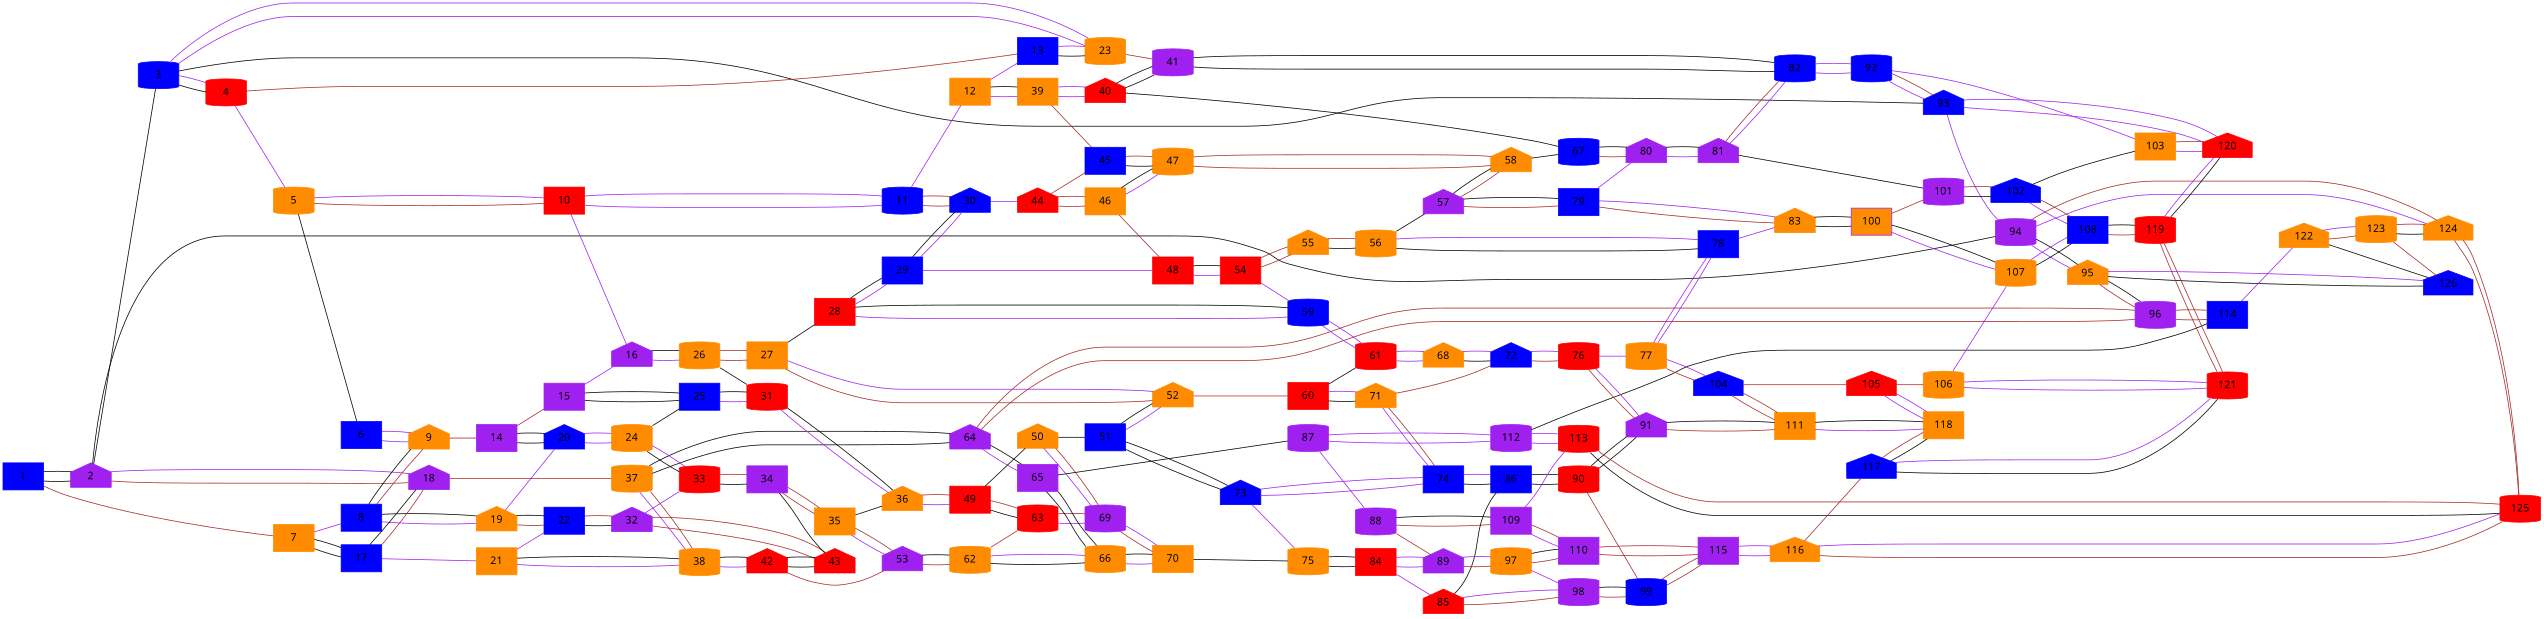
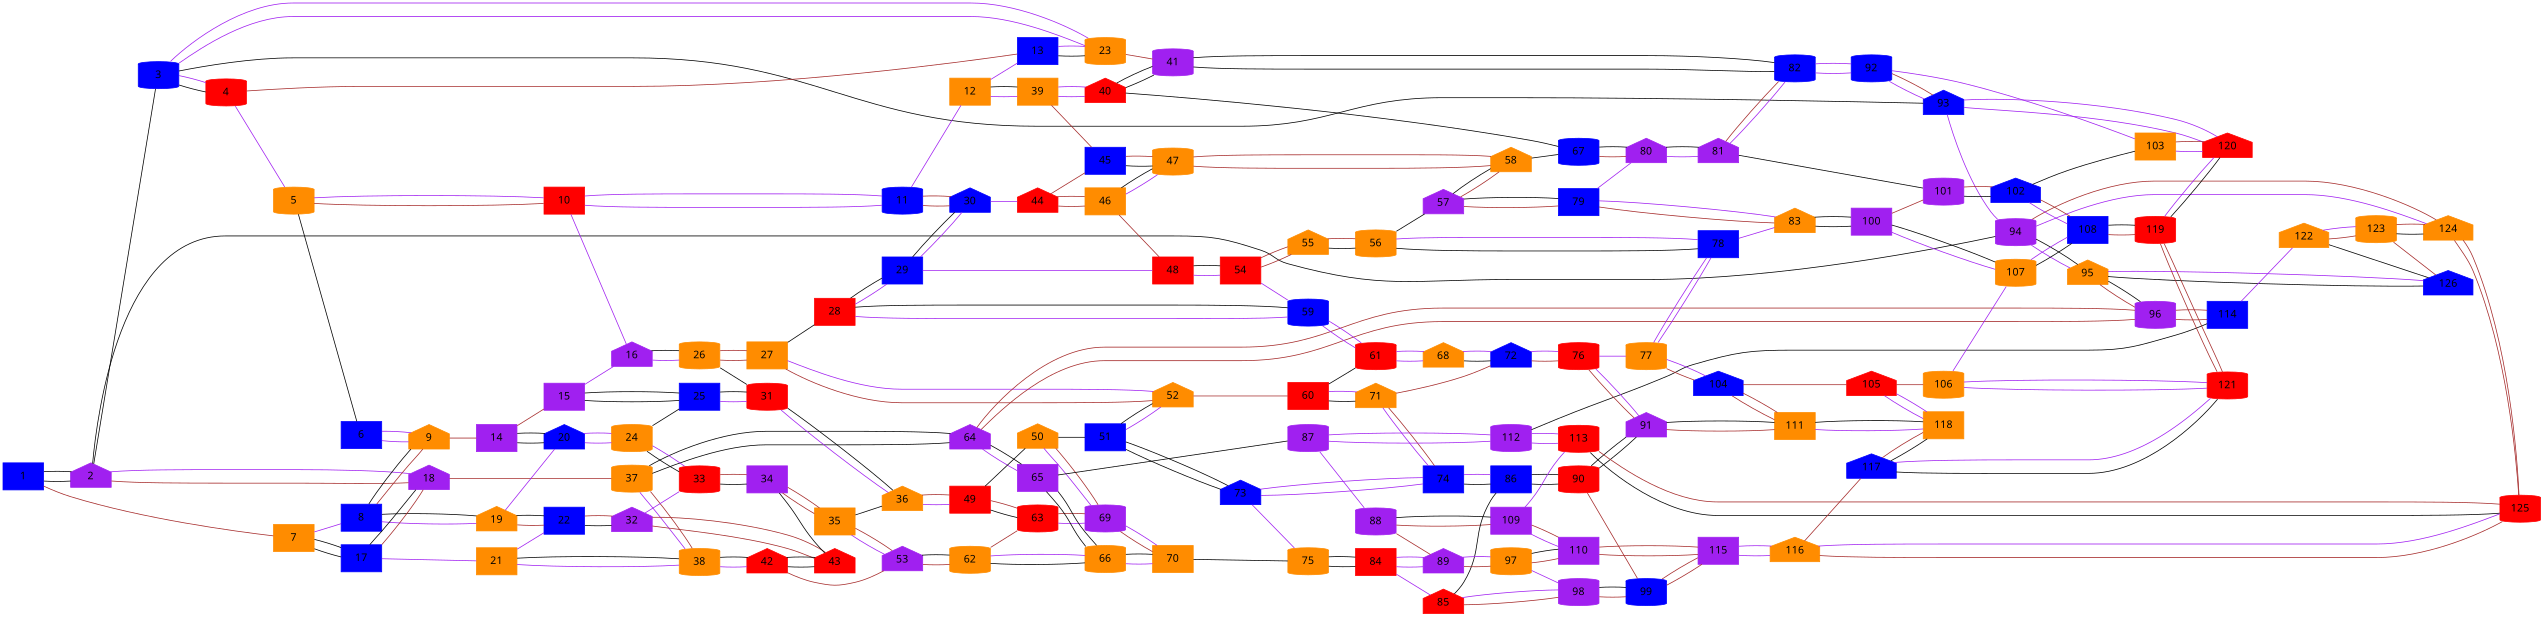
node "100": fillcolor darkorange -> purple
